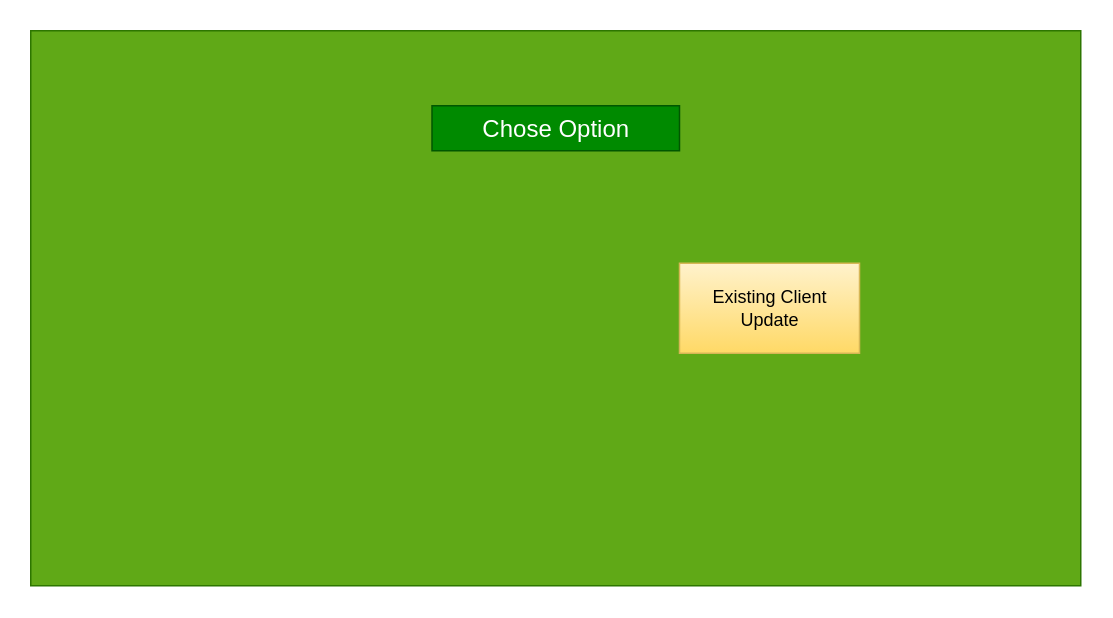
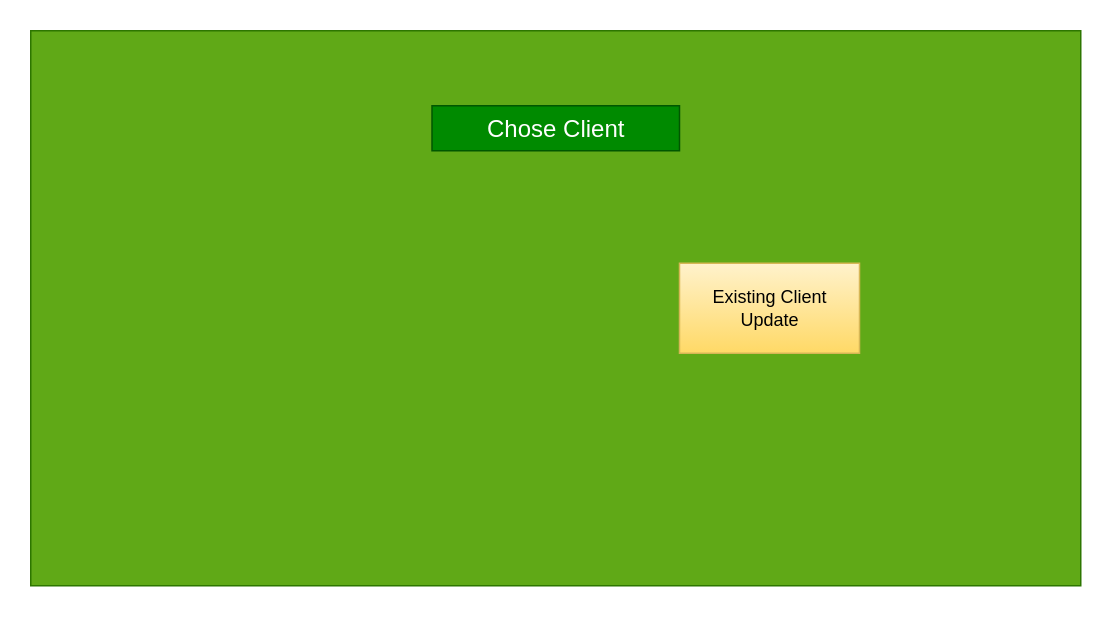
node "Chose Option": label "Chose Option" -> "Chose Client"
